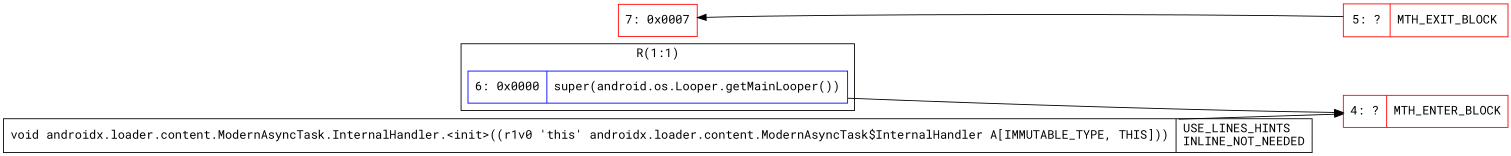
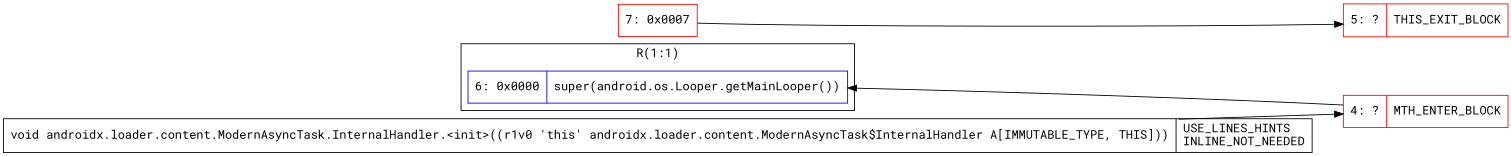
edge "5: ?" -> "7: 0x0007": reversed
node "5: ?": text "MTH_EXIT_BLOCK" -> "THIS_EXIT_BLOCK"
edge "6: 0x0000" -> "4: ?": reversed
